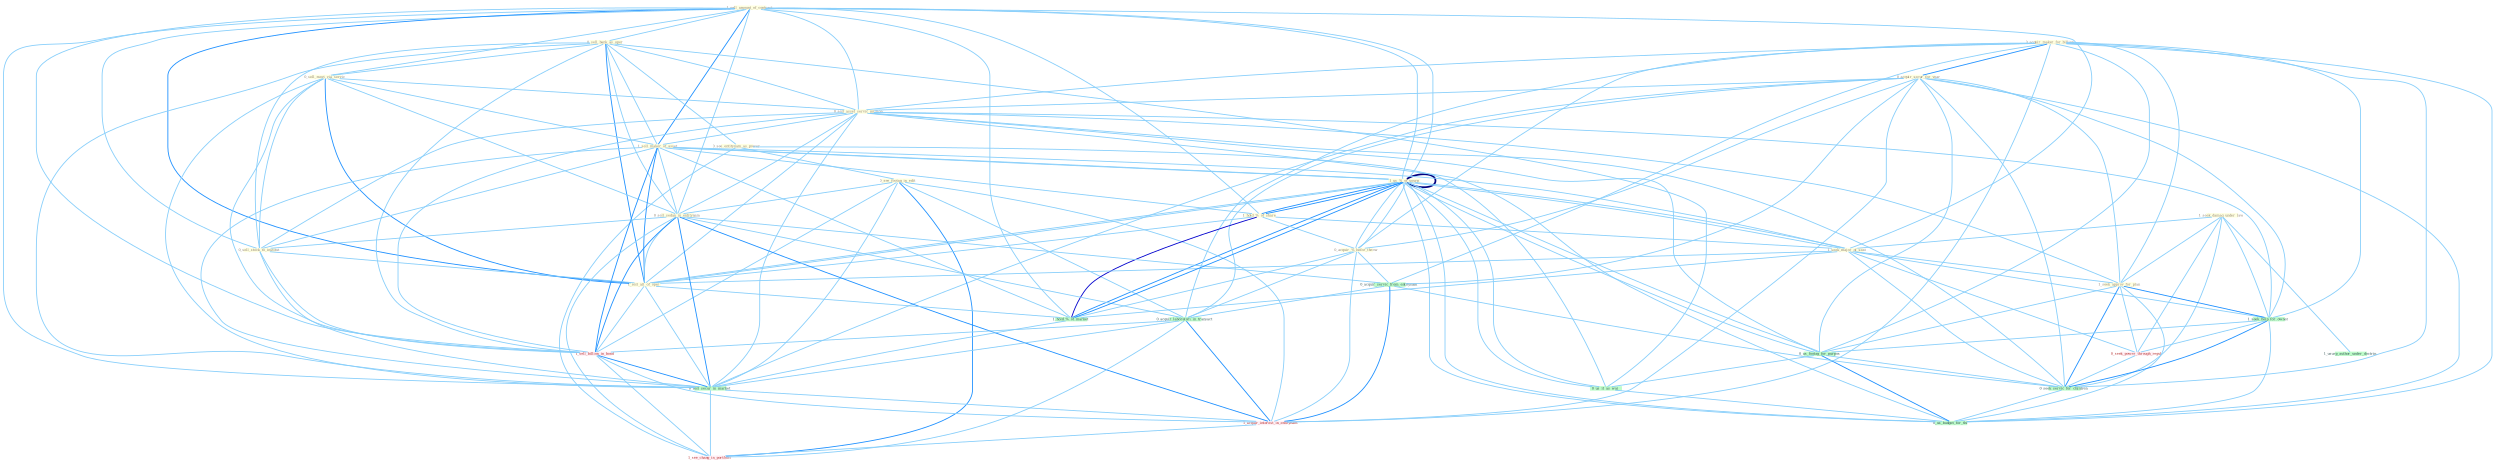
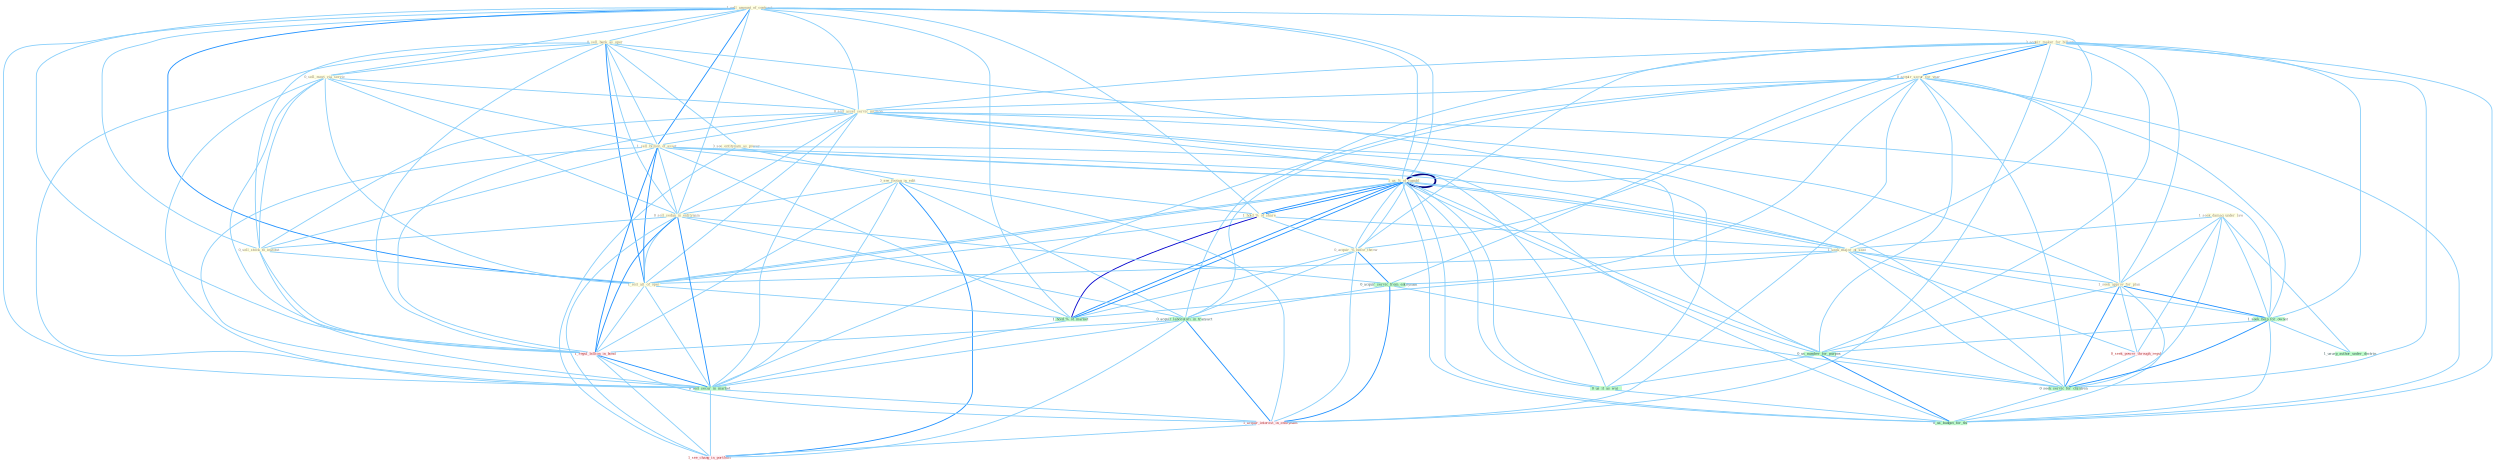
node "1_sell_maker_of_asset": label "1_sell_maker_of_asset" -> "1_sell_billion_of_asset"
node "1_us_%_of_usurp": label "1_us_%_of_usurp" -> "1_us_%_of_capabl"
edge "0_sell_movi_via_servic" -- "1_sell_all_of_oper": color #1e90ff -> #87cefa
edge "0_acquir_%_befor_throw" -- "0_acquir_servic_from_entitynam": color #87cefa -> #1e90ff
edge "0_sell_sedan_in_entitynam" -- "1_acquir_interest_in_entitynam": removed
edge "1_seek_help_for_owner" -- "0_seek_power_through_regul": now "1_seek_help_for_owner" -- "1_usurp_author_under_doctrin"
node "1_sell_billion_in_bond": label "1_sell_billion_in_bond" -> "1_regul_billion_in_bond"
node "0_us_footag_for_purpos": label "0_us_footag_for_purpos" -> "0_us_number_for_purpos"
